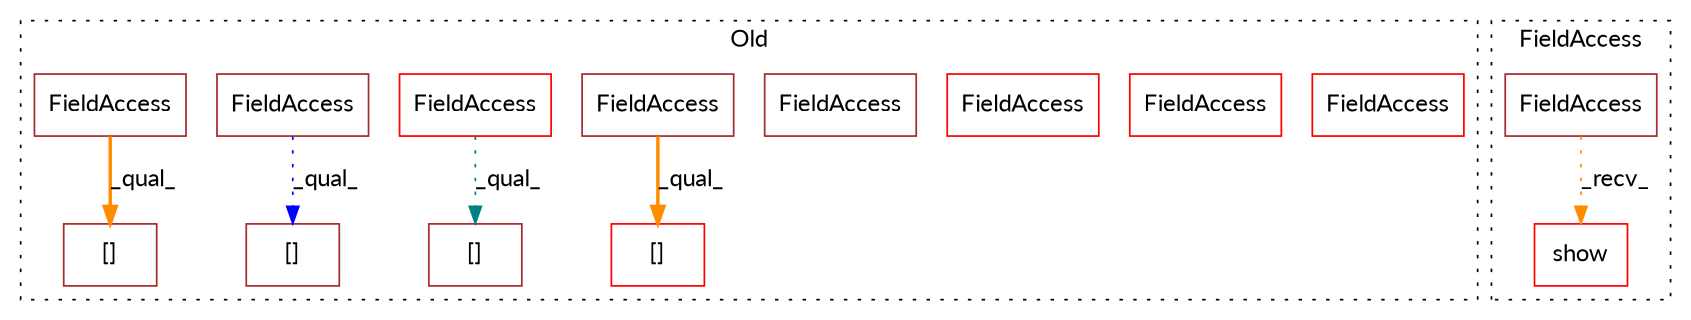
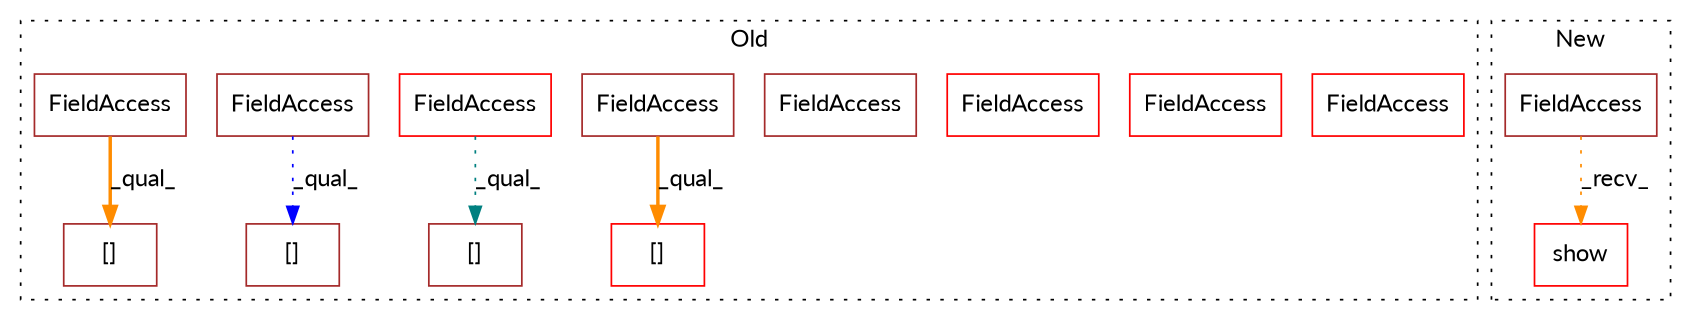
cluster "FieldAccess": label "FieldAccess" -> "New"
